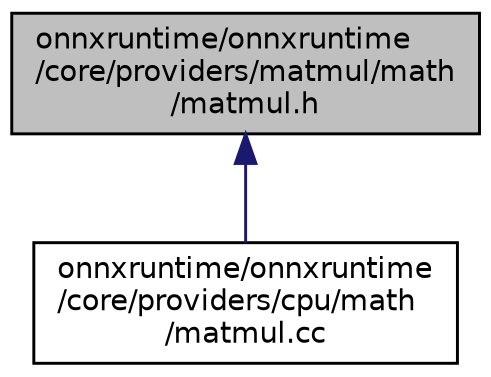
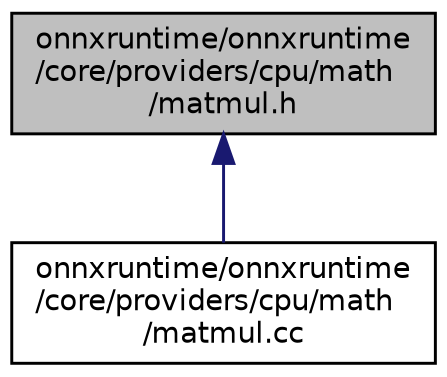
node "onnxruntime/onnxruntime /core/providers/matmul/math /matmul.h": label "onnxruntime/onnxruntime /core/providers/matmul/math /matmul.h" -> "onnxruntime/onnxruntime /core/providers/cpu/math /matmul.h"
